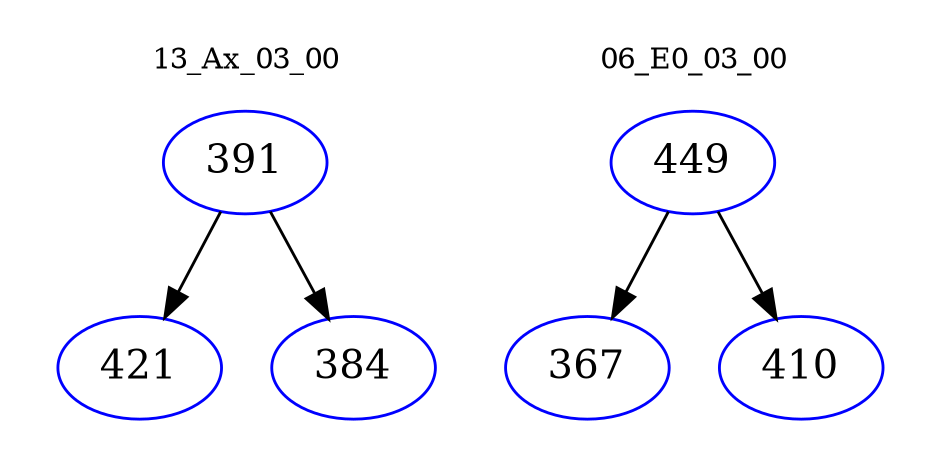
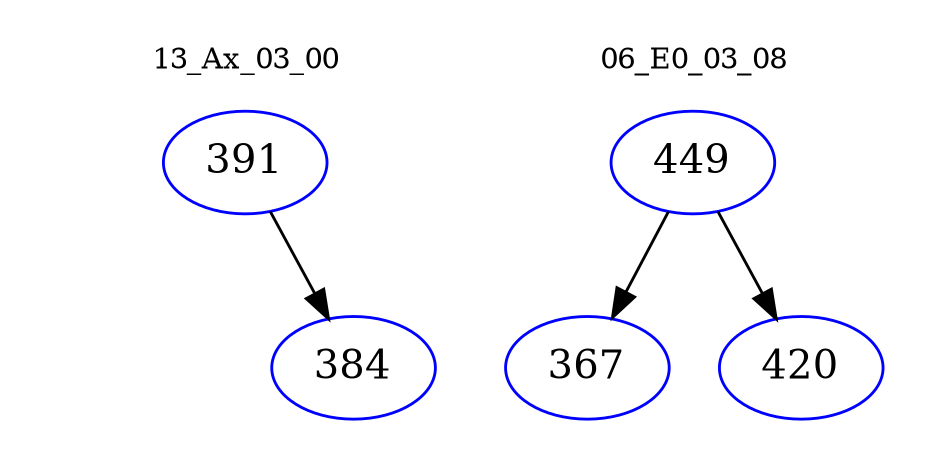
cluster "06_E0_03_00": label "06_E0_03_00" -> "06_E0_03_08"
node "421": removed
node "410": label "410" -> "420"
